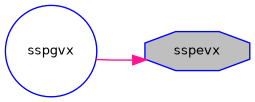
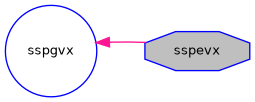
edge "sspgvx" -> "sspevx": reversed
